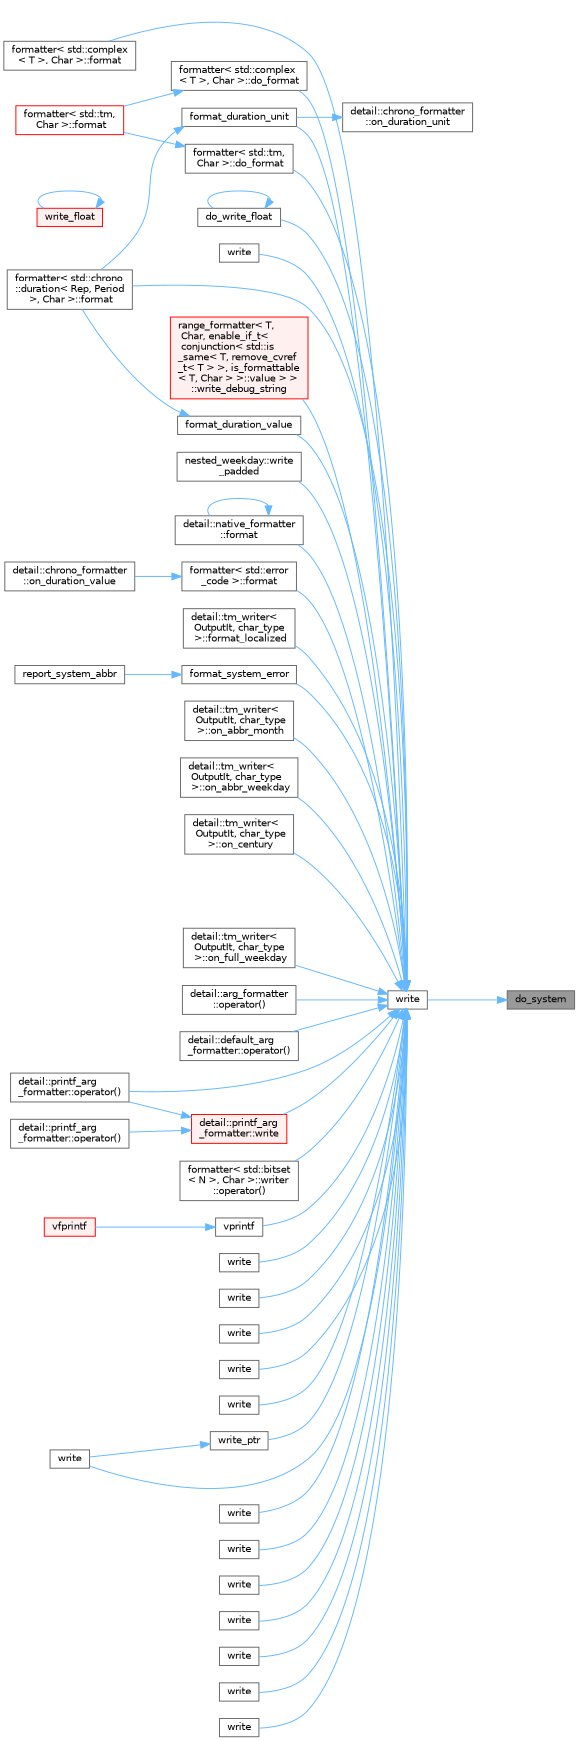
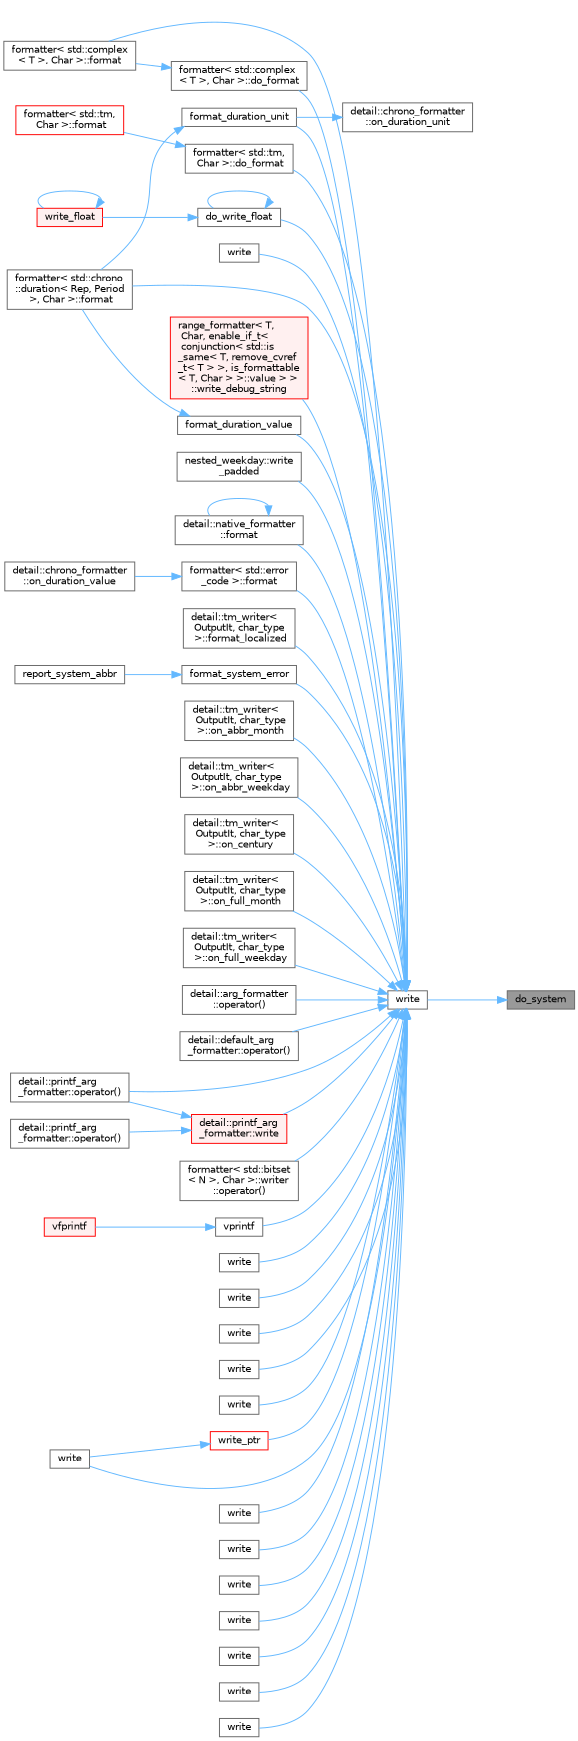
edge "formatter< std::tm, Char >::format" -> "formatter< std::complex < T >, Char >::do_format": now "formatter< std::complex < T >, Char >::format" -> "formatter< std::complex < T >, Char >::do_format"
edge "write_float" -> "do_write_float": added
node "detail::tm_writer< OutputIt, char_type >::on_full_month": added
node "write_ptr": color grey40 -> red
